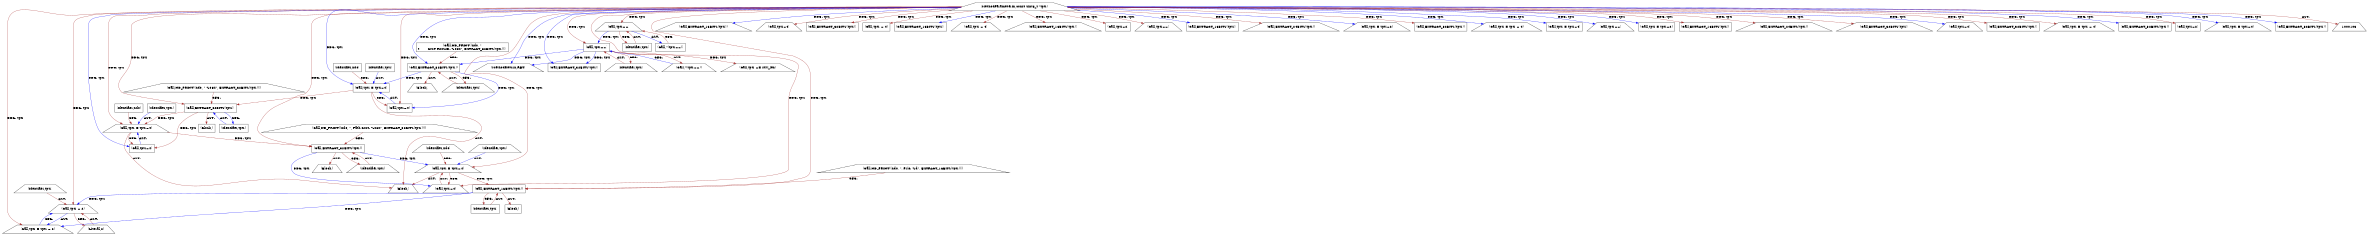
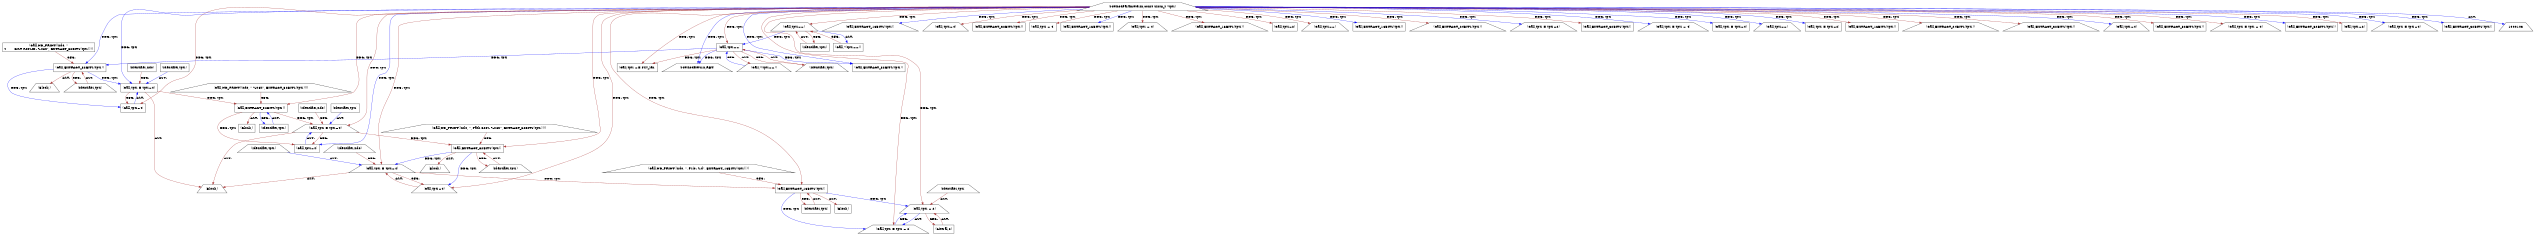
edge "(MethodParameterIn,const uint8_t *tptr)" -> "1000103": color brown -> blue
edge "(MethodParameterIn,const uint8_t *tptr)" -> "(Call,tptr += stlv_len)": added, label "DDG: tptr"
node "(Call,tptr += stlv_len)": shape trapezium -> box
node "(Literal,2)": shape trapezium -> box
